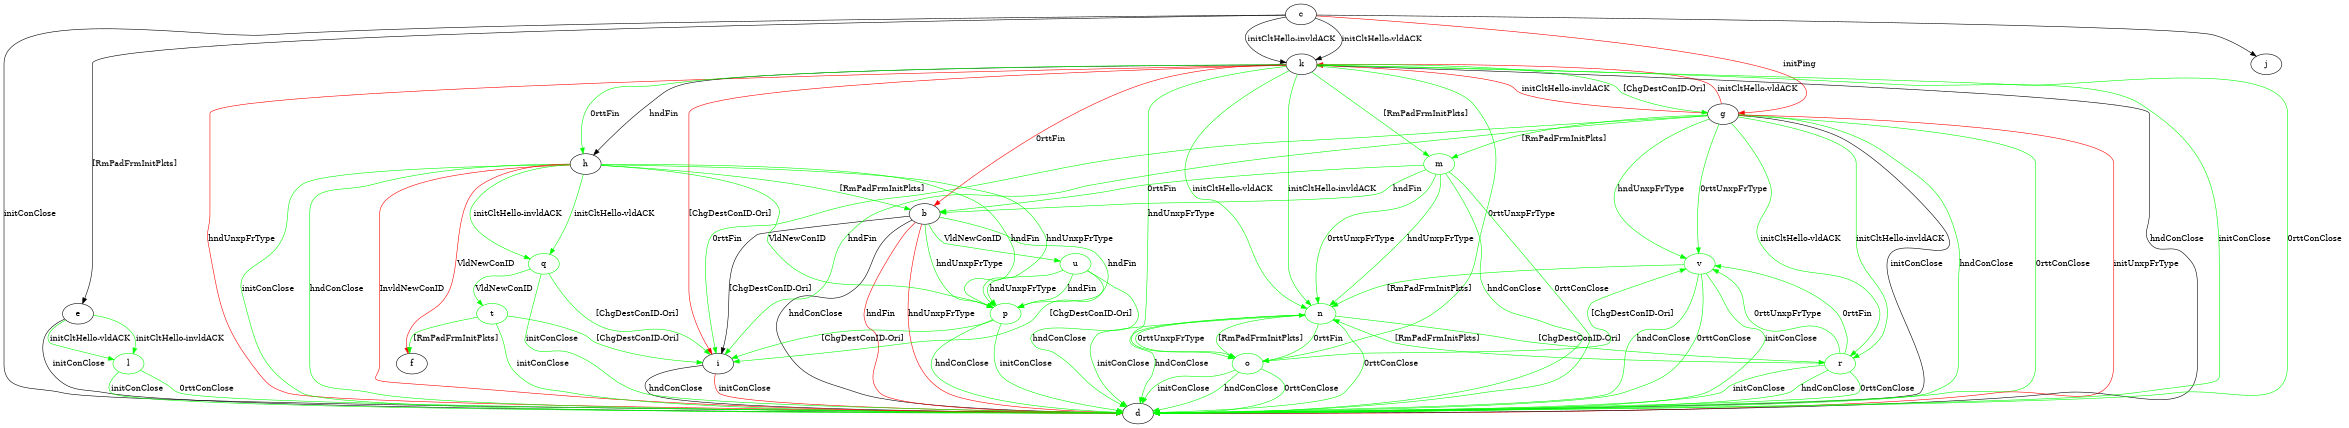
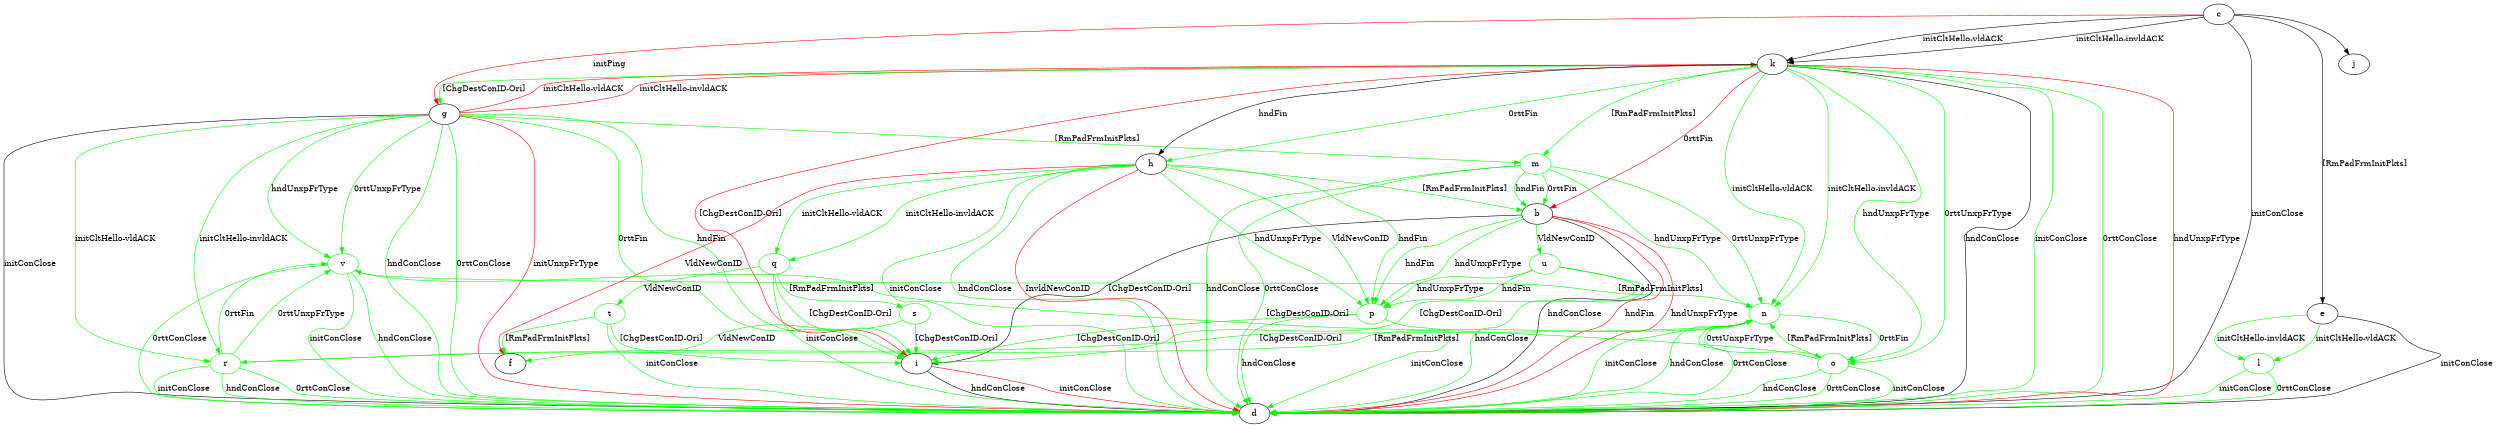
node "s": added
